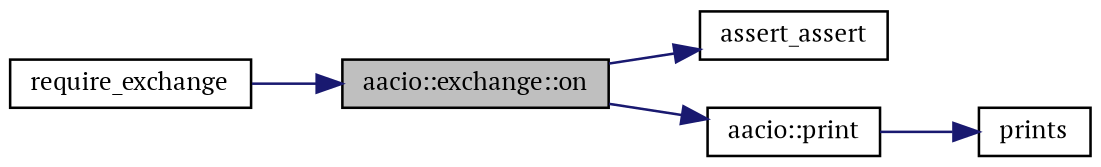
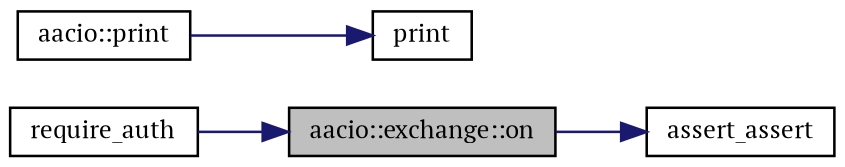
node "require_exchange": label "require_exchange" -> "require_auth"
edge "aacio::exchange::on" -> "aacio::print": removed
node "prints": label "prints" -> "print"
